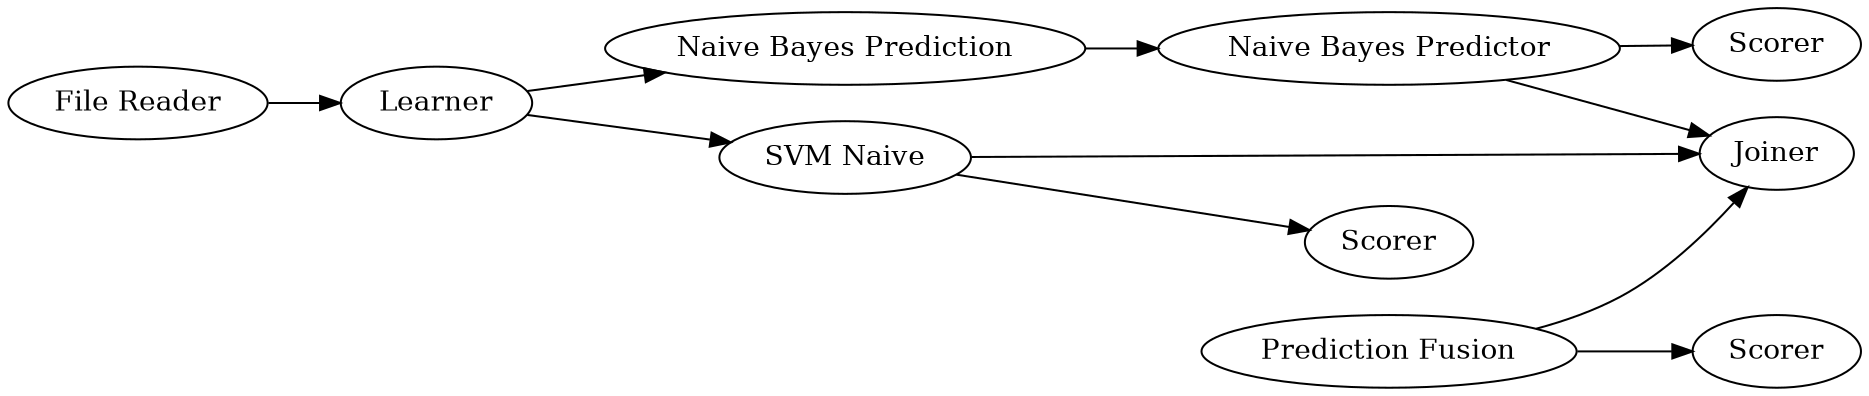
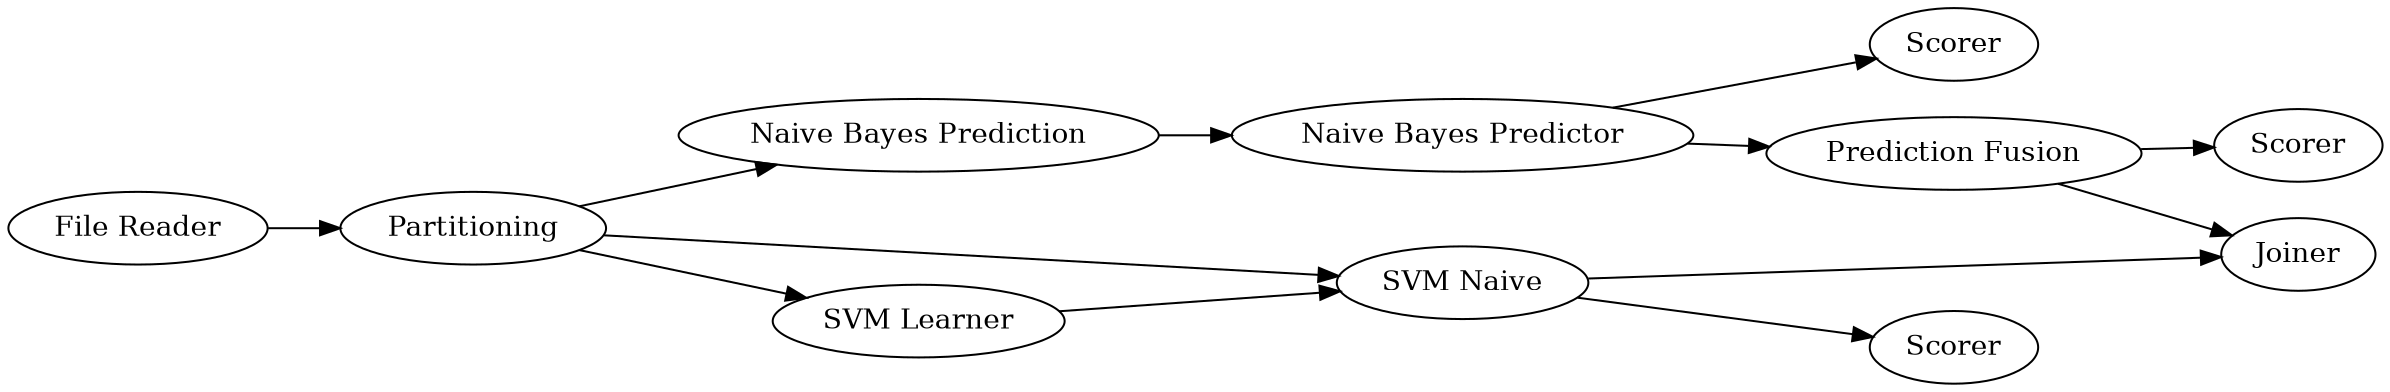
node "Learner": label "Learner" -> "Partitioning"
edge "Naive Bayes Predictor" -> "Joiner": now "Naive Bayes Predictor" -> "Prediction Fusion"
node "SVM Learner": added
